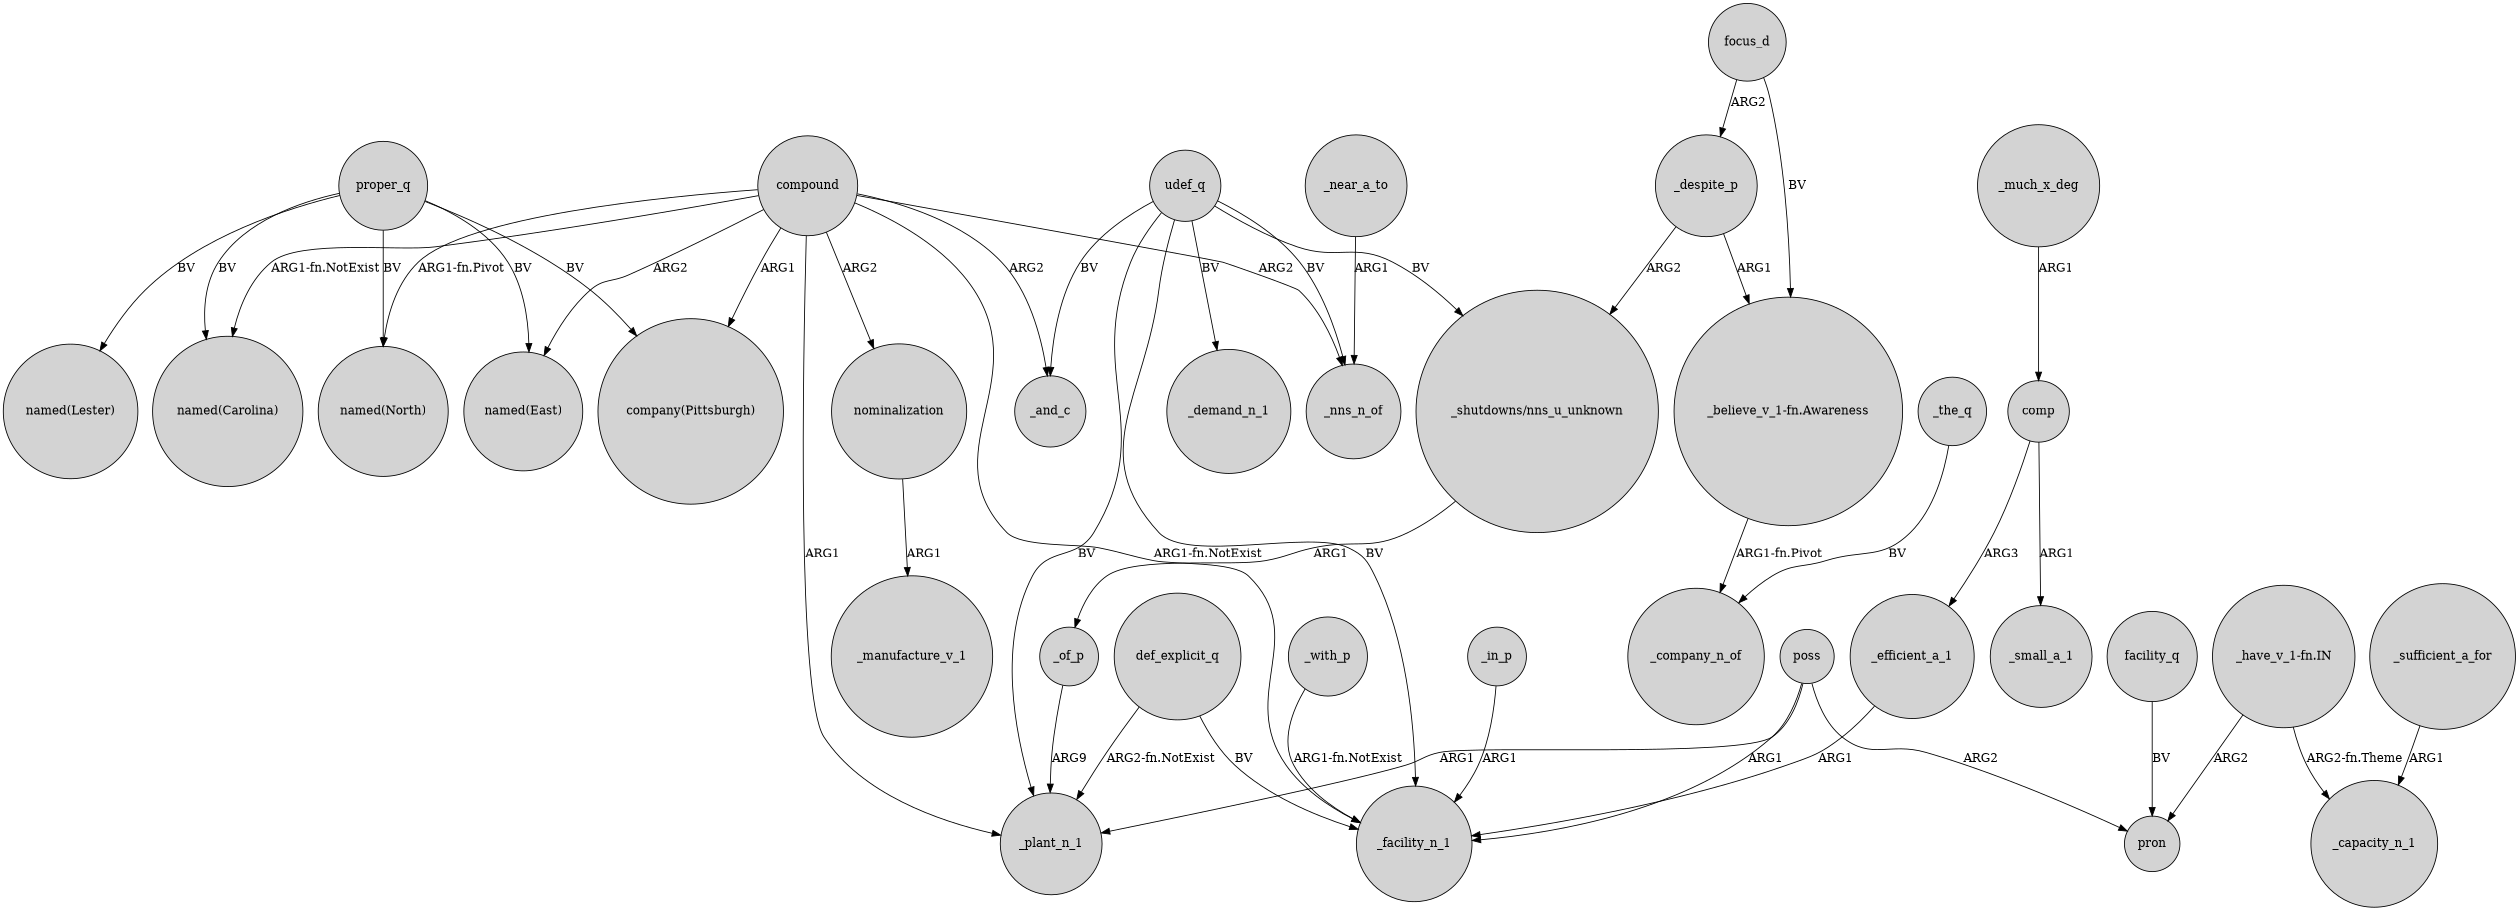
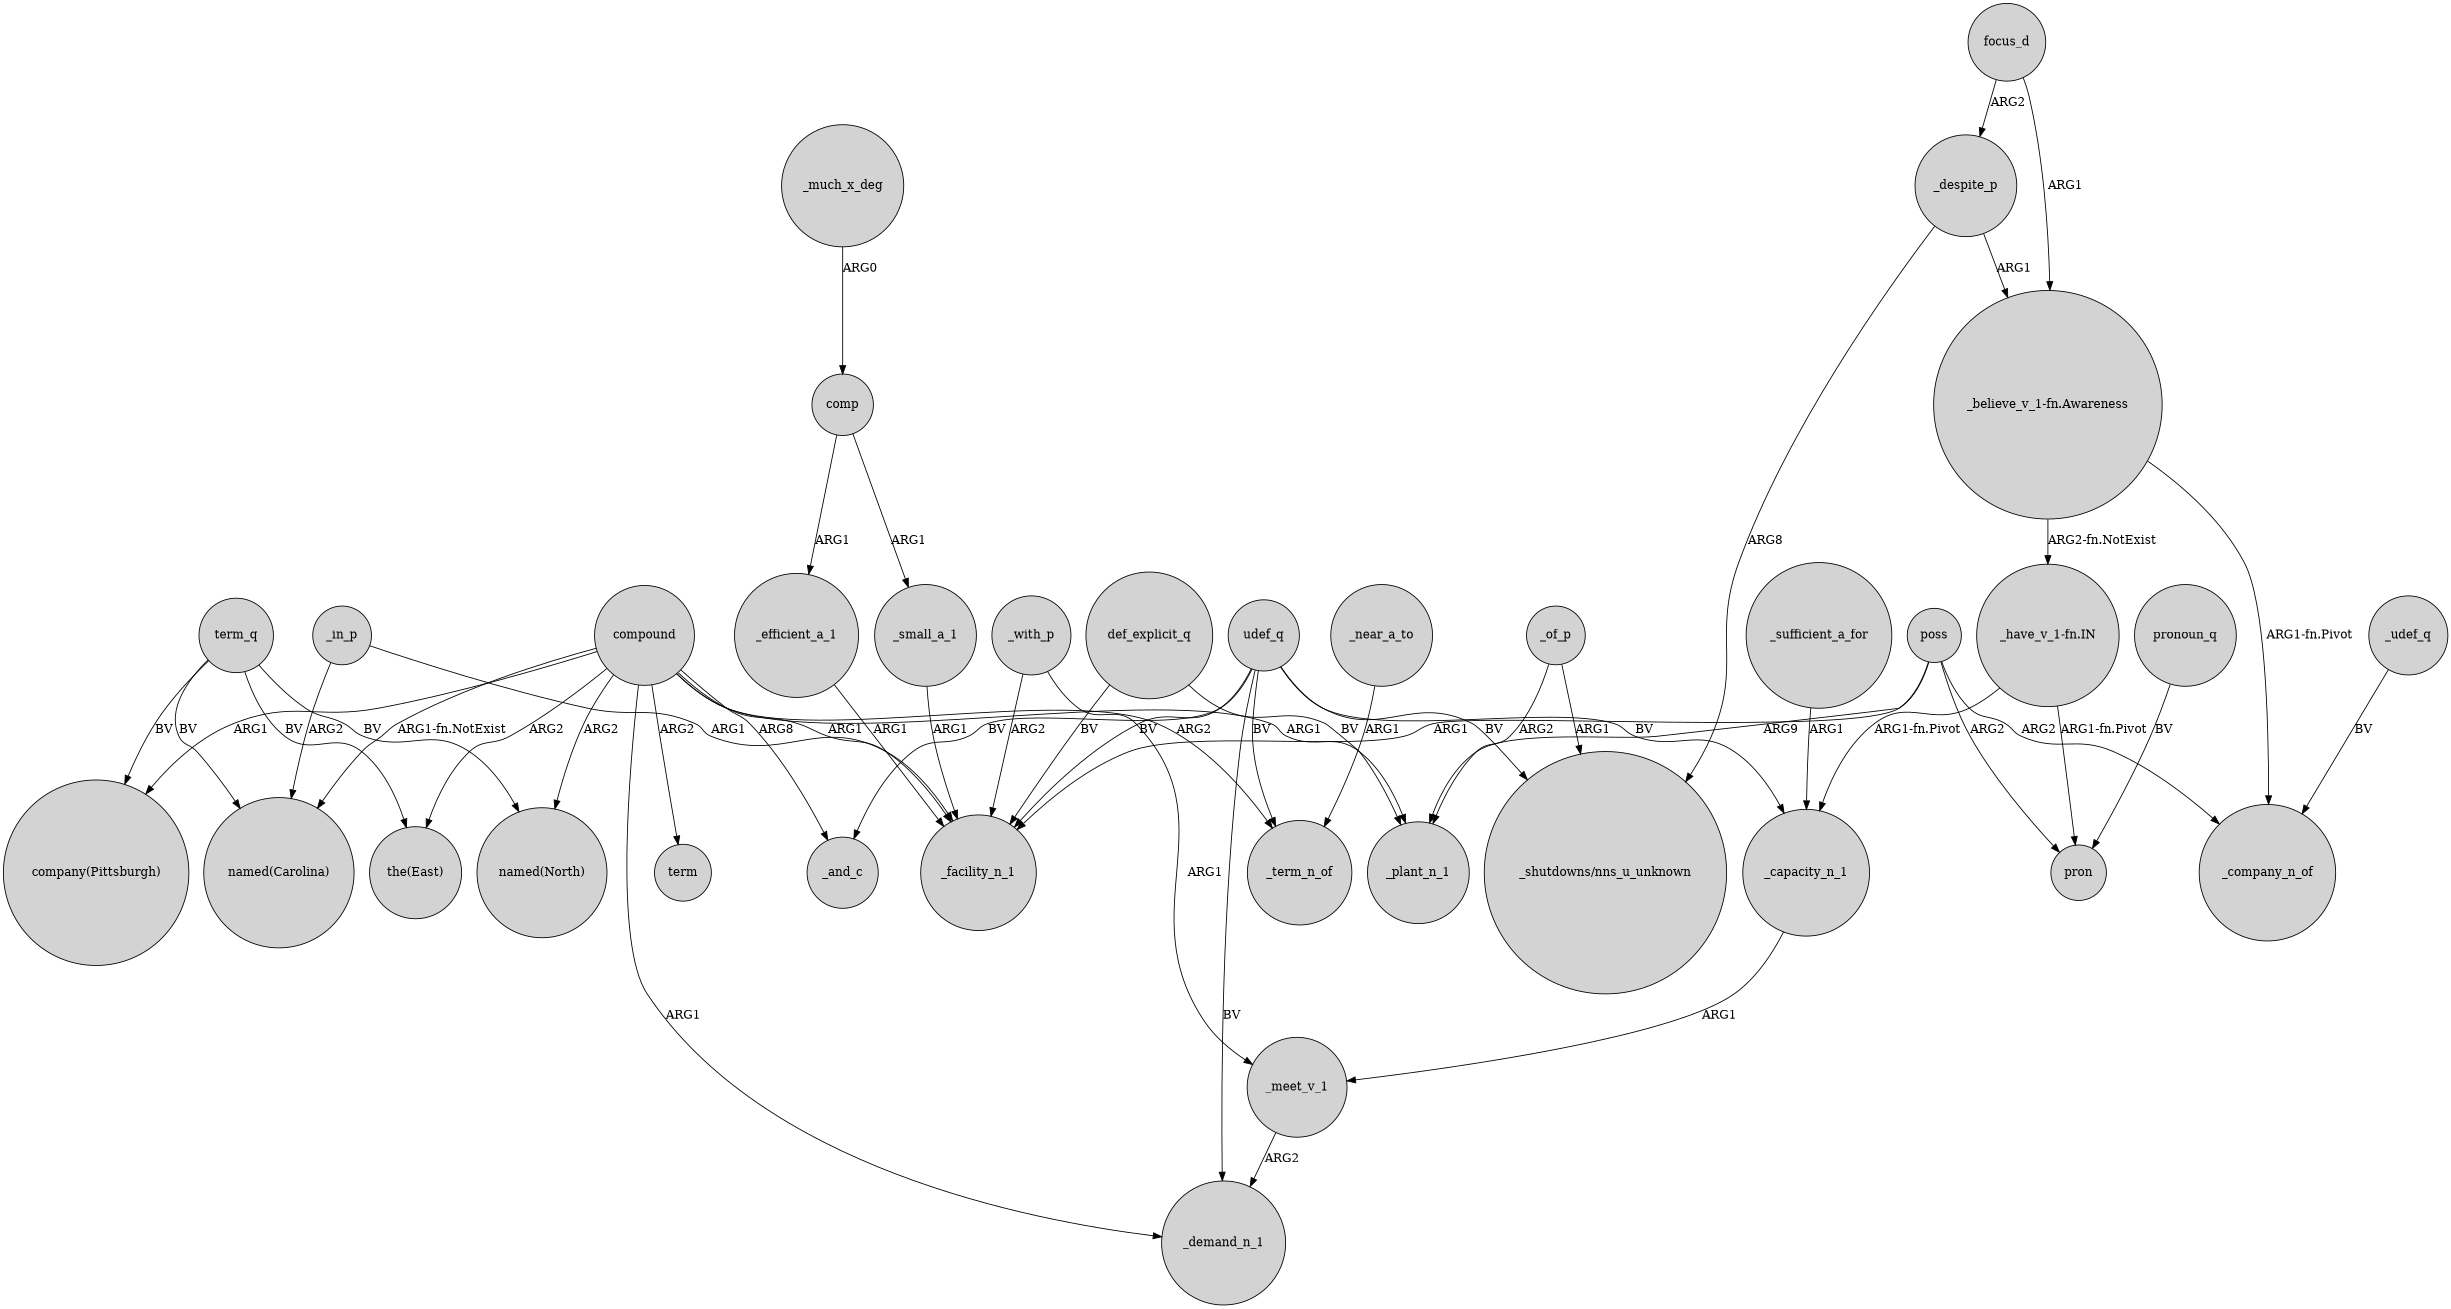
node "proper_q": label "proper_q" -> "term_q"
edge "focus_d" -> "_believe_v_1-fn.Awareness": label "BV" -> "ARG1"
edge "compound" -> "named(North)": label "ARG1-fn.Pivot" -> "ARG2"
edge "compound" -> "_and_c": label "ARG2" -> "ARG8"
edge "_despite_p" -> "_shutdowns/nns_u_unknown": label "ARG2" -> "ARG8"
edge "_much_x_deg" -> "comp": label "ARG1" -> "ARG0"
node "named(Lester)": removed
node "named(East)": label "named(East)" -> "the(East)"
node "nominalization": label "nominalization" -> "term"
node "_nns_n_of": label "_nns_n_of" -> "_term_n_of"
node "_the_q": label "_the_q" -> "_udef_q"
edge "udef_q" -> "_plant_n_1": now "udef_q" -> "_capacity_n_1"
edge "_believe_v_1-fn.Awareness" -> "_have_v_1-fn.IN": added, label "ARG2-fn.NotExist"
edge "compound" -> "_facility_n_1": label "ARG1-fn.NotExist" -> "ARG1"
edge "comp" -> "_efficient_a_1": label "ARG3" -> "ARG1"
edge "_shutdowns/nns_u_unknown" -> "_of_p": reversed
node "_manufacture_v_1": removed
node "facility_q": label "facility_q" -> "pronoun_q"
edge "_in_p" -> "named(Carolina)": added, label "ARG2"
edge "poss" -> "_company_n_of": added, label "ARG2"
edge "_small_a_1" -> "_facility_n_1": added, label "ARG1"
edge "_of_p" -> "_plant_n_1": label "ARG9" -> "ARG2"
edge "def_explicit_q" -> "_plant_n_1": label "ARG2-fn.NotExist" -> "BV"
edge "_with_p" -> "_facility_n_1": label "ARG1-fn.NotExist" -> "ARG2"
edge "poss" -> "_plant_n_1": label "ARG1" -> "ARG9"
edge "_have_v_1-fn.IN" -> "pron": label "ARG2" -> "ARG1-fn.Pivot"
edge "_have_v_1-fn.IN" -> "_capacity_n_1": label "ARG2-fn.Theme" -> "ARG1-fn.Pivot"
node "_meet_v_1": added
edge "compound" -> "_demand_n_1": added, label "ARG1"
